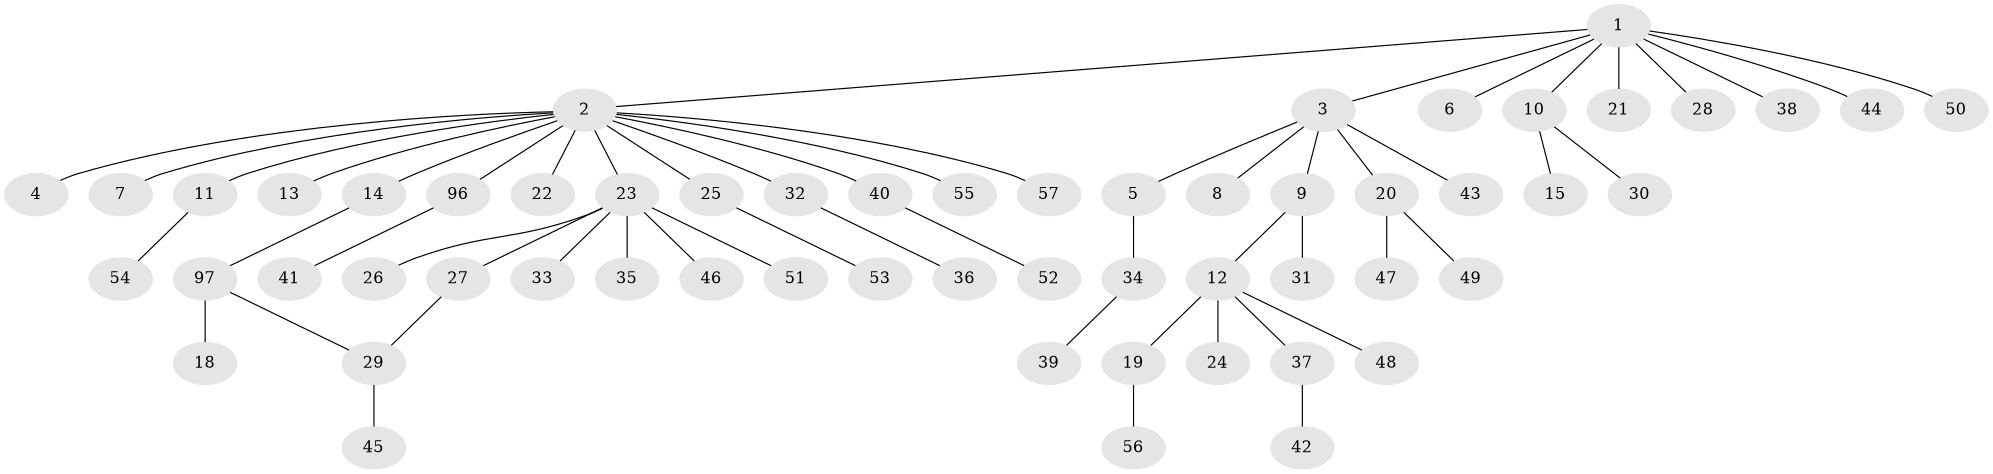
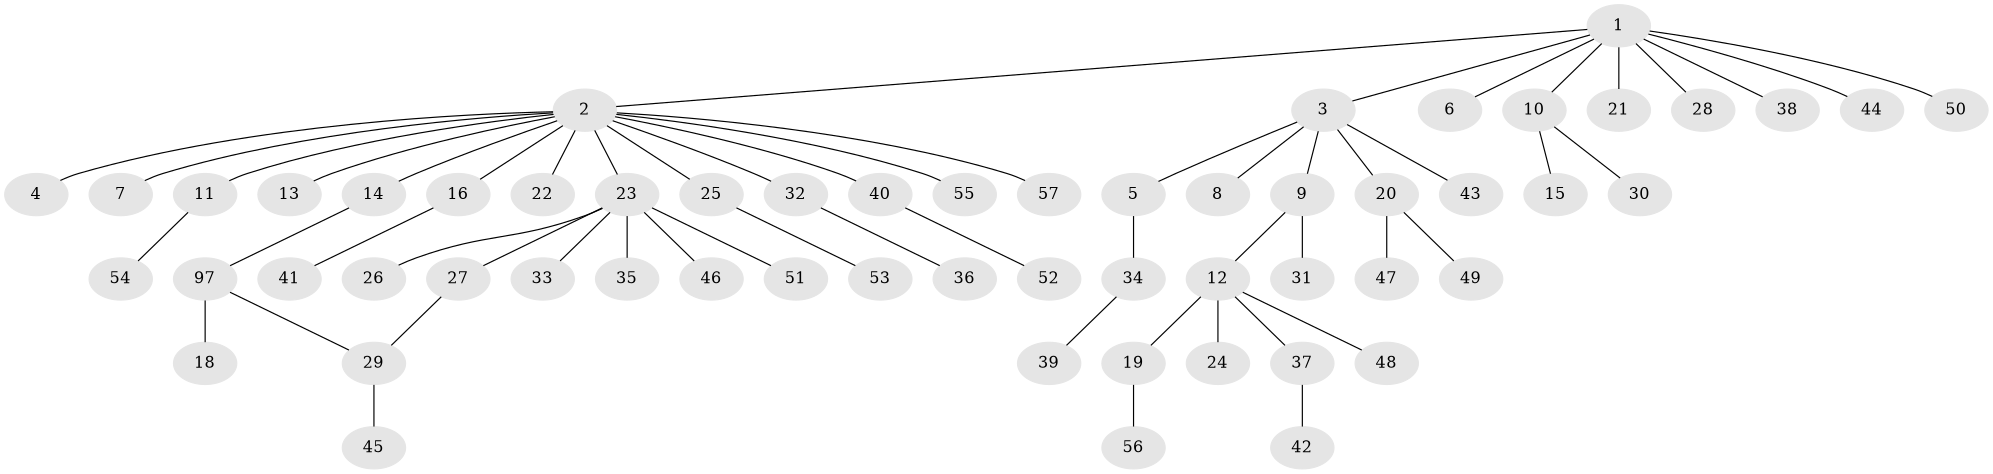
node "96": label "96" -> "16"
